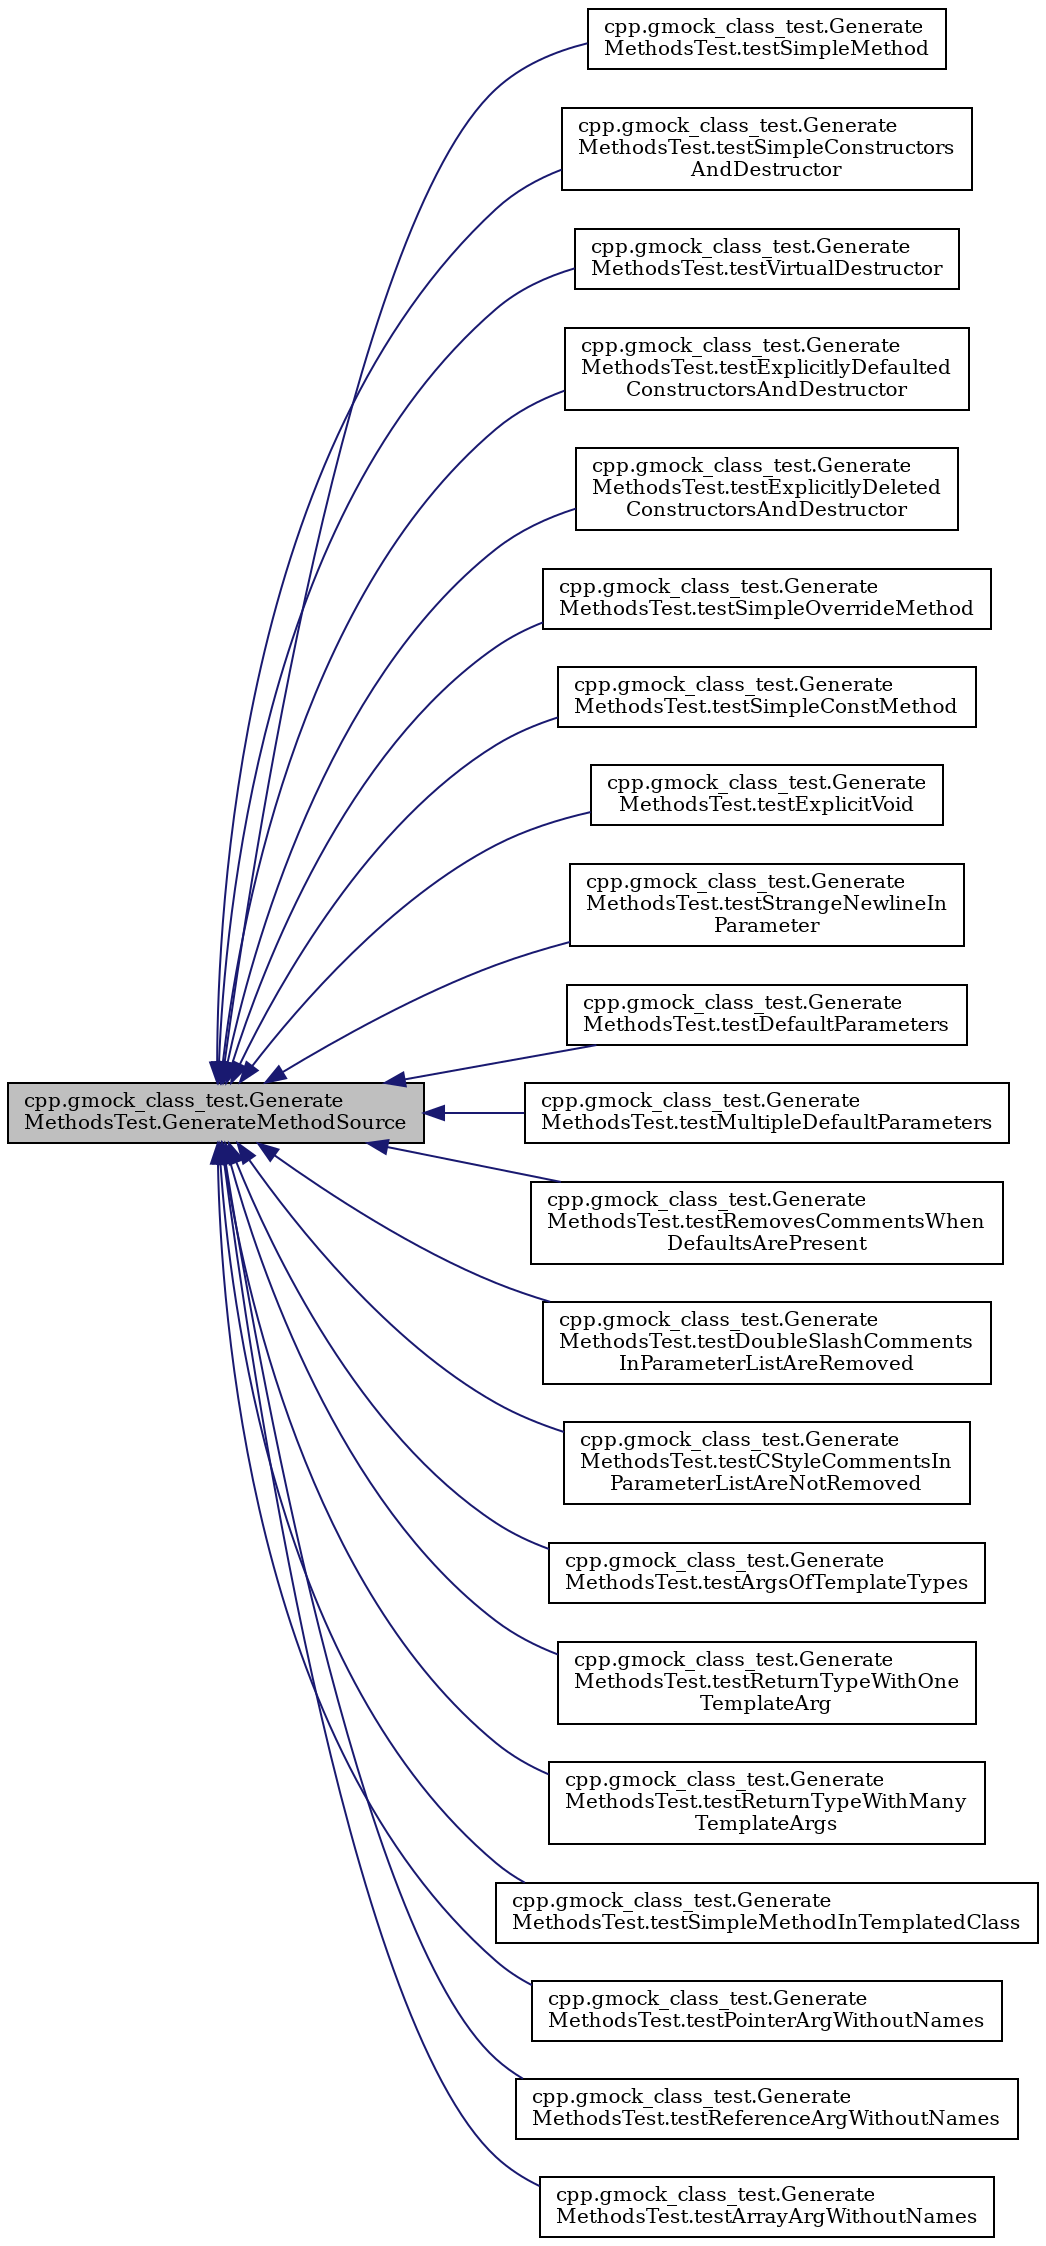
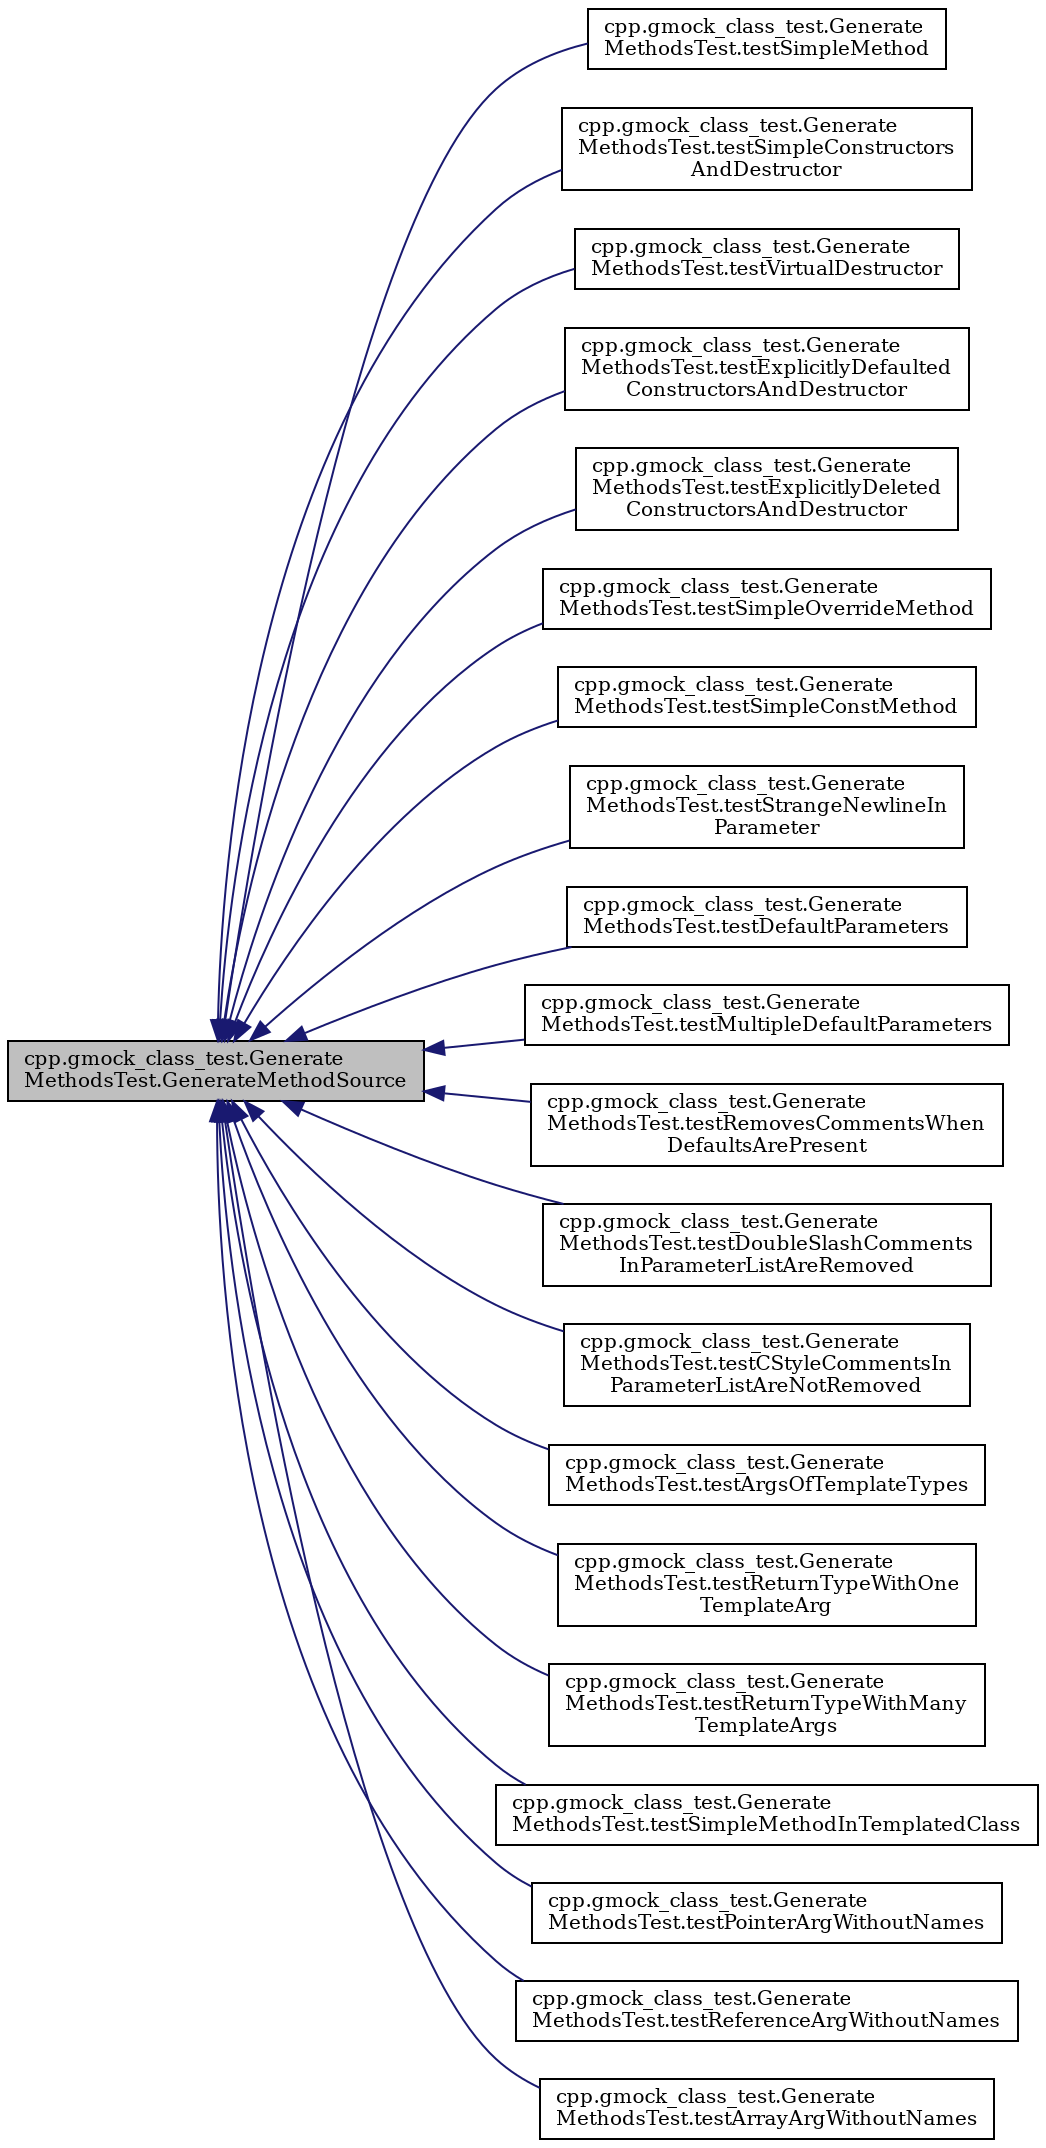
node "cpp.gmock_class_test.Generate MethodsTest.testExplicitVoid": removed
